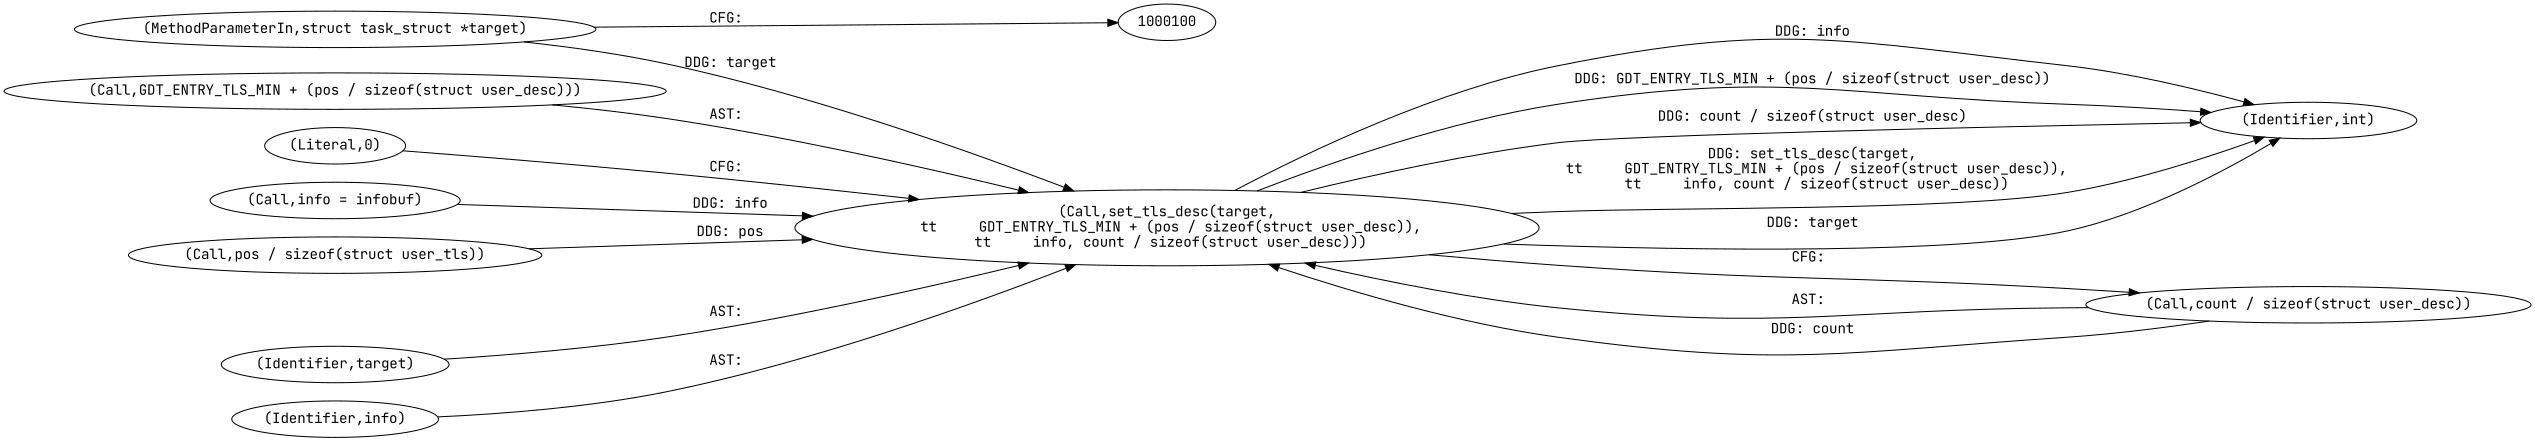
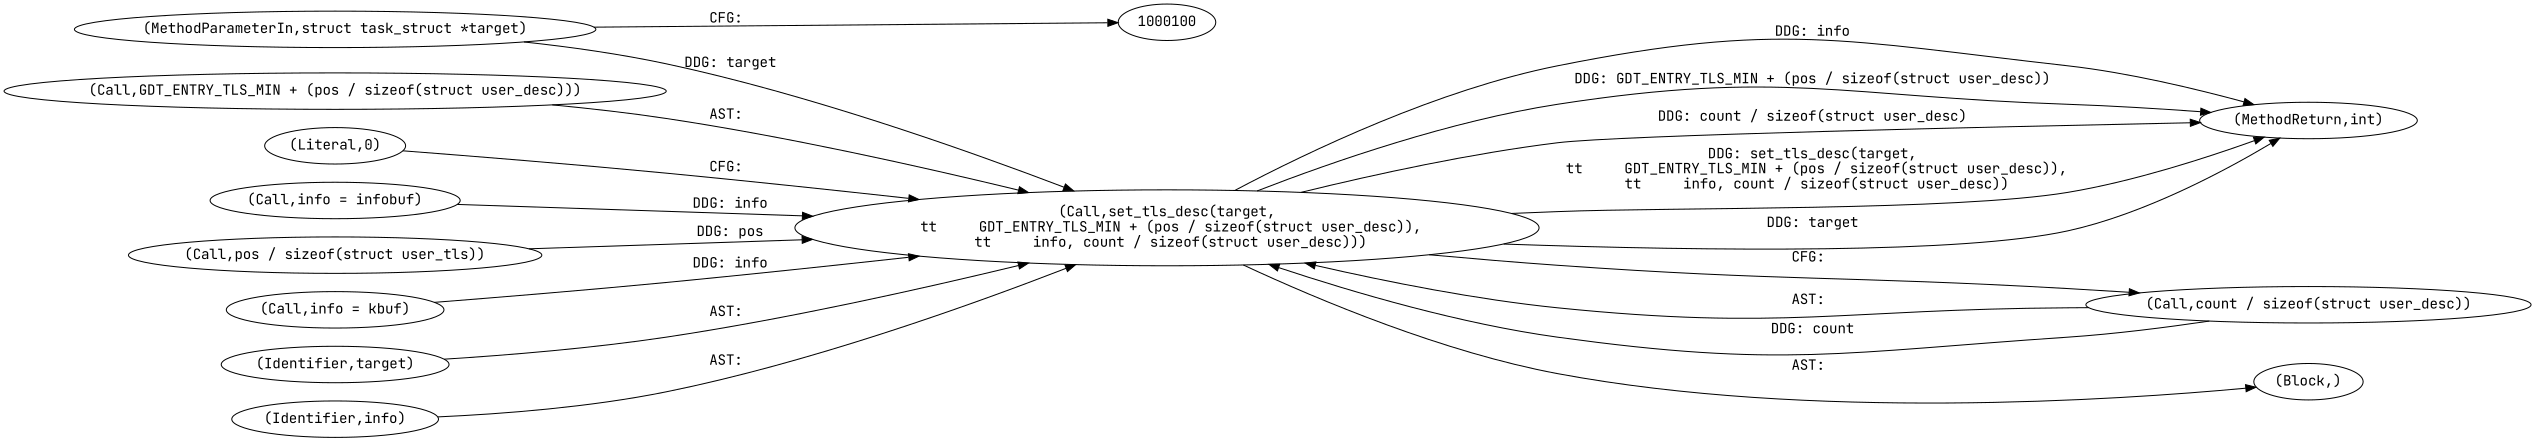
node "(Identifier,int)": label "(Identifier,int)" -> "(MethodReturn,int)"
node "(Call,info = kbuf)": added
node "(Block,)": added
